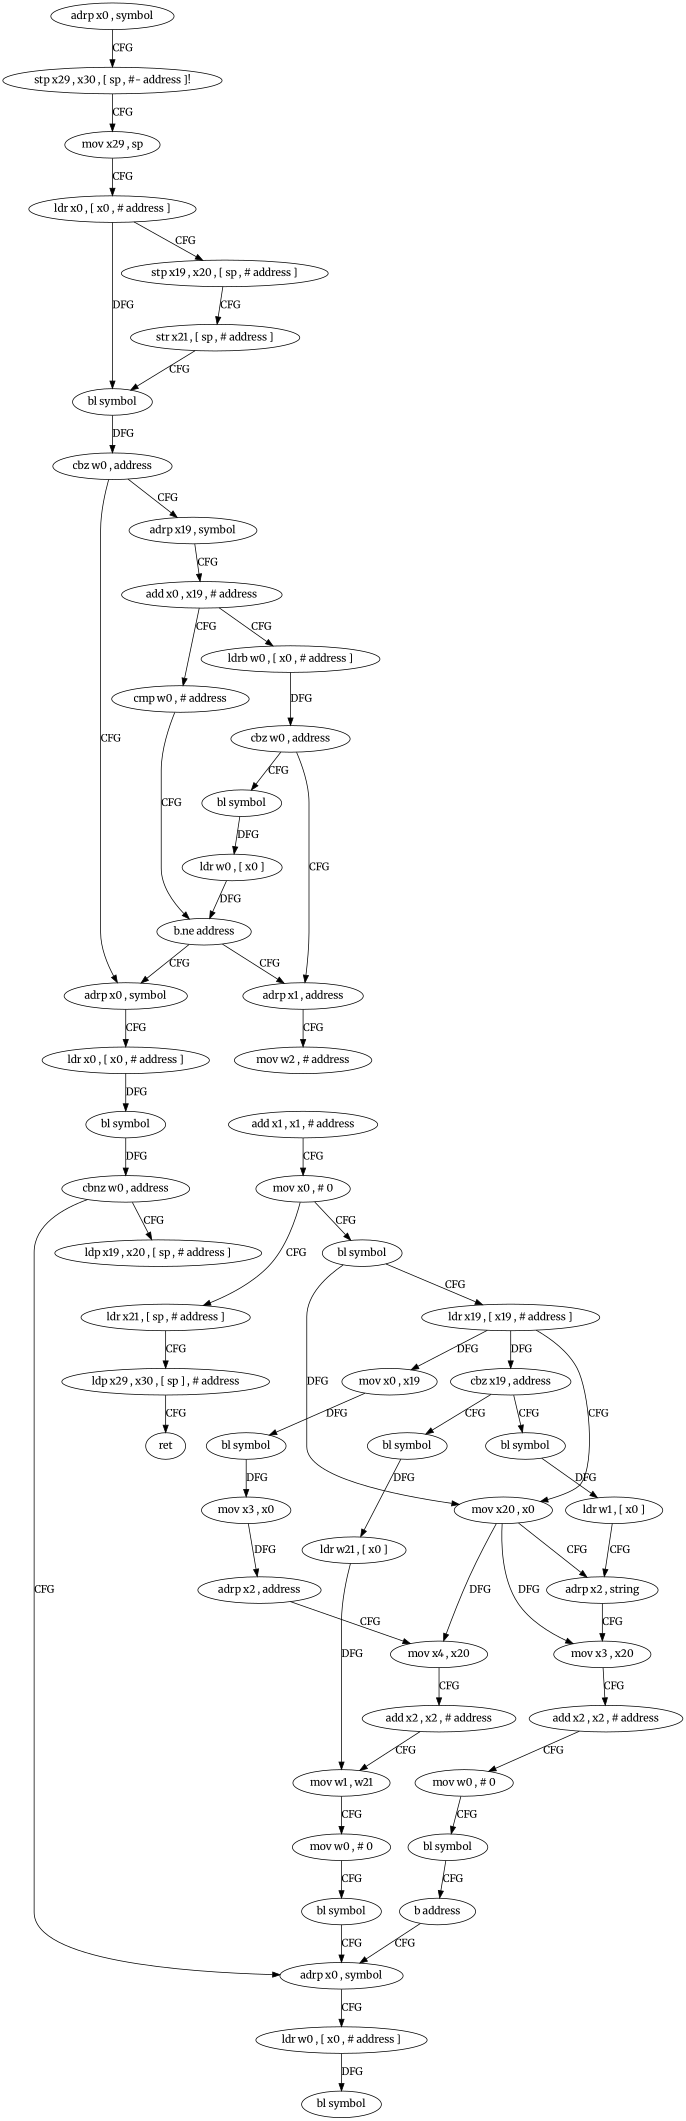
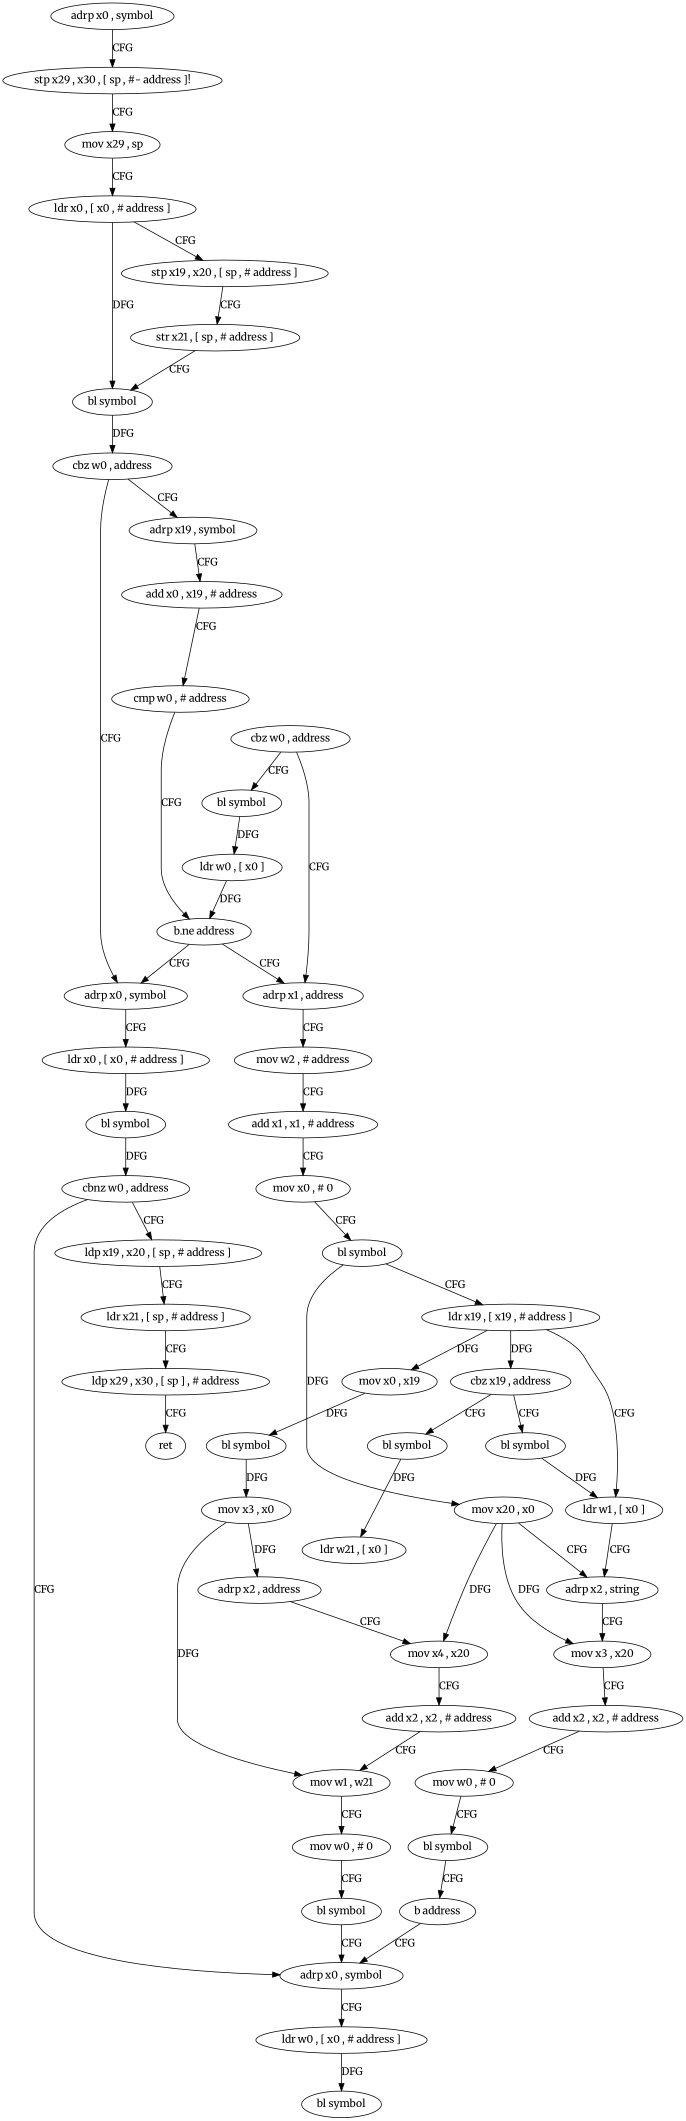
node "ldrb w0 , [ x0 , # address ]": removed
edge "mov w2 , # address" -> "add x1 , x1 , # address": added, label "CFG"
edge "mov x0 , # 0" -> "ldr x21 , [ sp , # address ]": now "ldp x19 , x20 , [ sp , # address ]" -> "ldr x21 , [ sp , # address ]"
edge "ldr x19 , [ x19 , # address ]" -> "mov x20 , x0": now "ldr x19 , [ x19 , # address ]" -> "ldr w1 , [ x0 ]"
edge "ldr w21 , [ x0 ]" -> "mov w1 , w21": now "mov x3 , x0" -> "mov w1 , w21"
